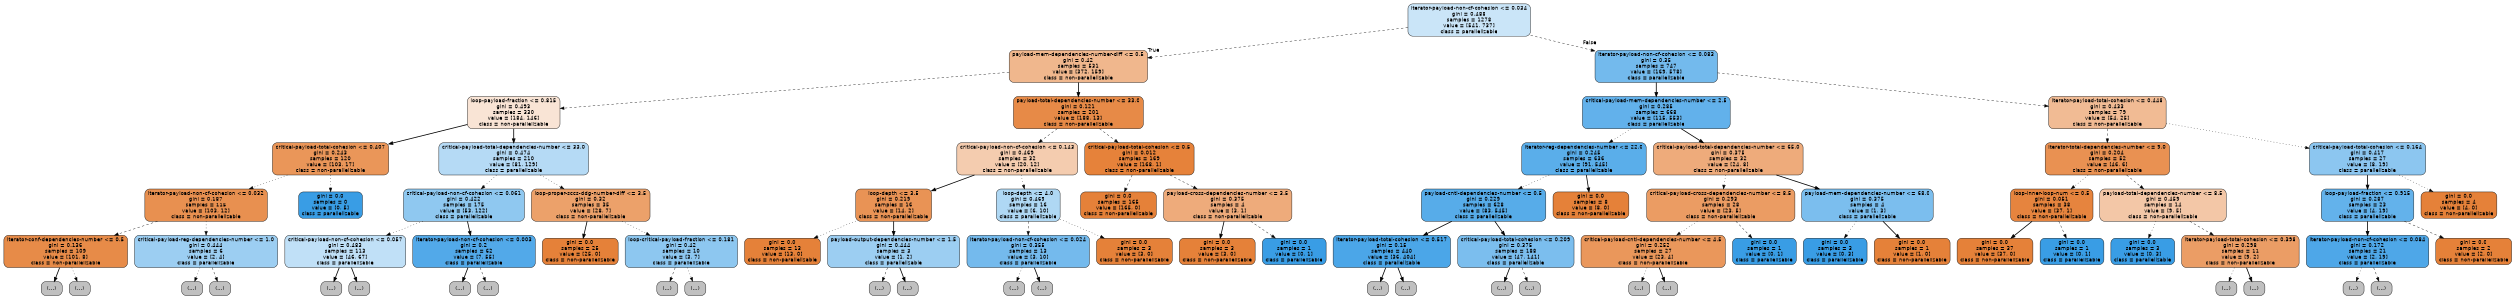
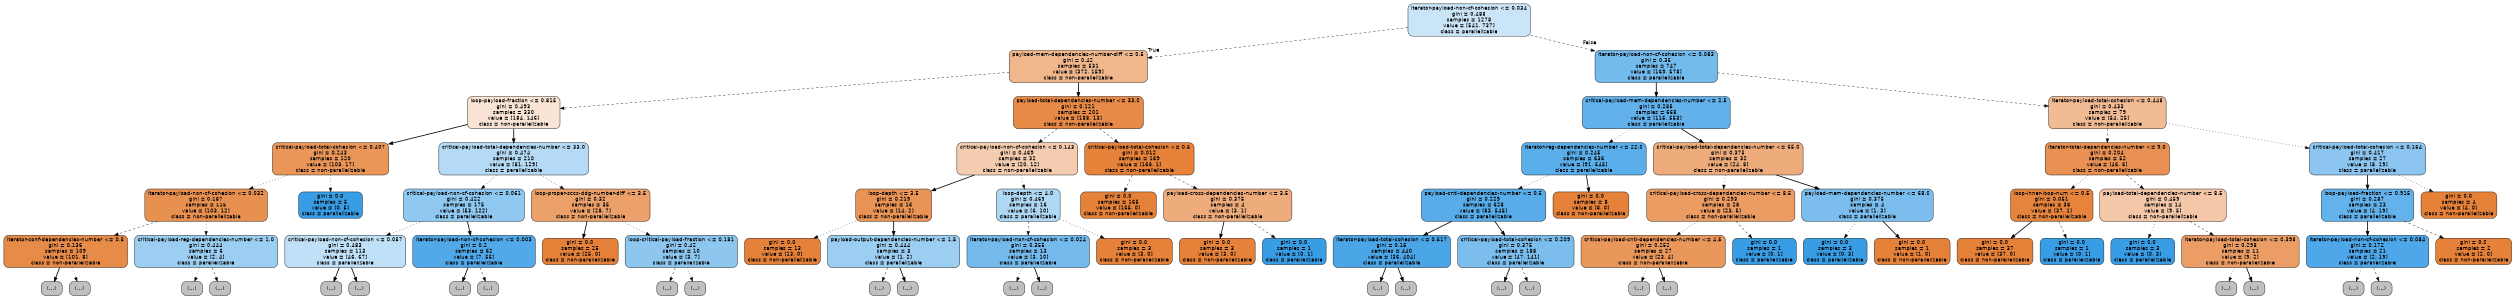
node "gini = 0.0 samples = 0 value = [0, 5] class = parallelizable": label "gini = 0.0 samples = 0 value = [0, 5] class = parallelizable" -> "gini = 0.0 samples = 5 value = [0, 5] class = parallelizable"
